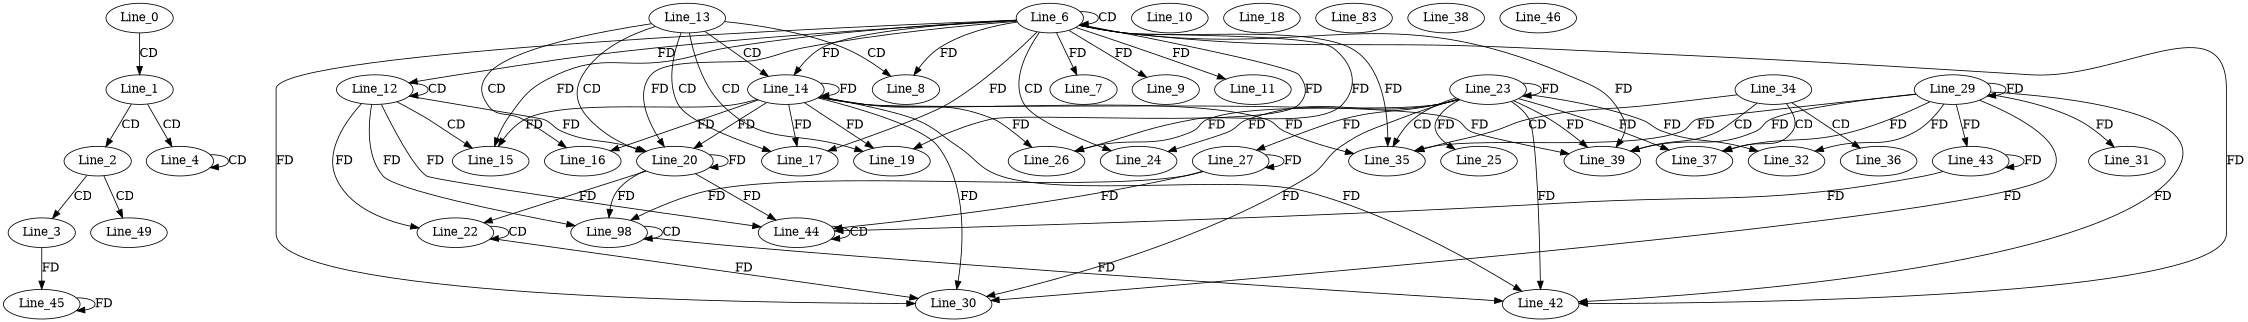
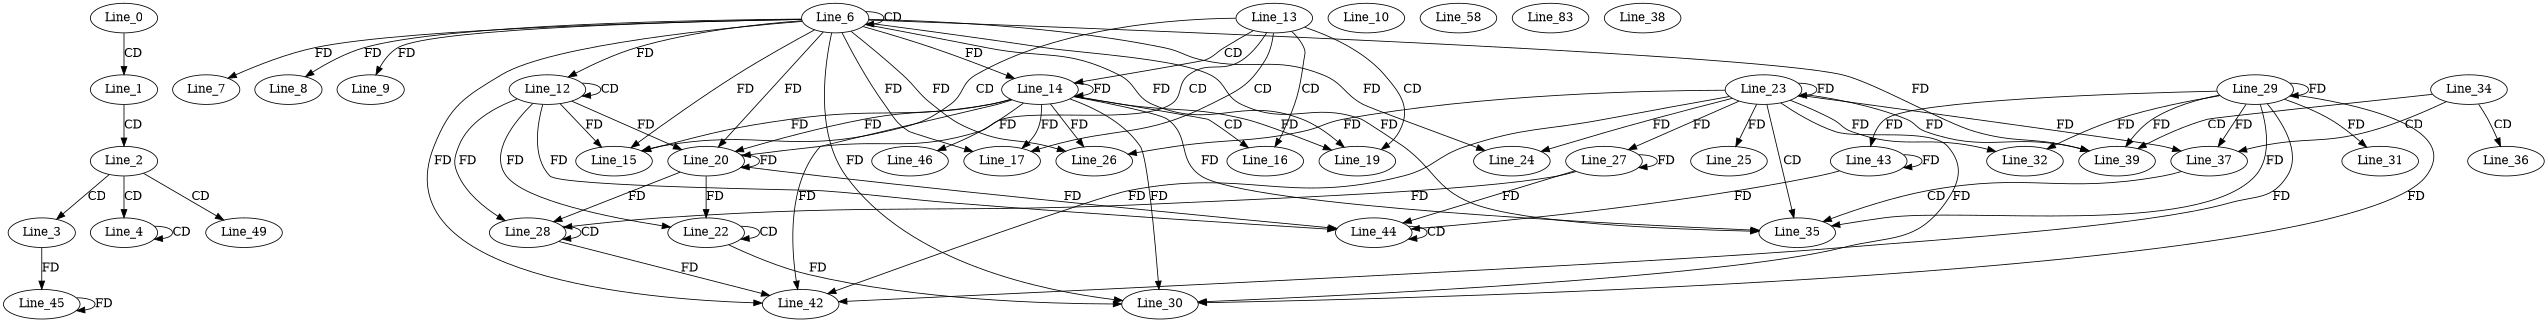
node "Line_18": label "Line_18" -> "Line_58"
edge "Line_13" -> "Line_8": now "Line_13" -> "Line_15"
edge "Line_6" -> "Line_24": label "CD" -> "FD"
node "Line_11": removed
edge "Line_14" -> "Line_39": now "Line_14" -> "Line_46"
edge "Line_34" -> "Line_35": now "Line_37" -> "Line_35"
edge "Line_1" -> "Line_4": now "Line_2" -> "Line_4"
edge "Line_12" -> "Line_15": label "CD" -> "FD"
edge "Line_14" -> "Line_16": label "FD" -> "CD"
node "Line_98": label "Line_98" -> "Line_28"
